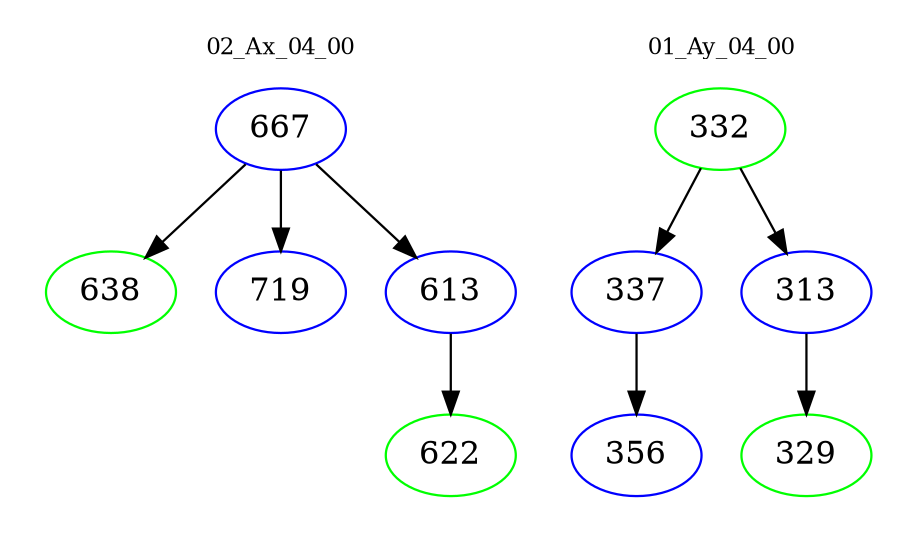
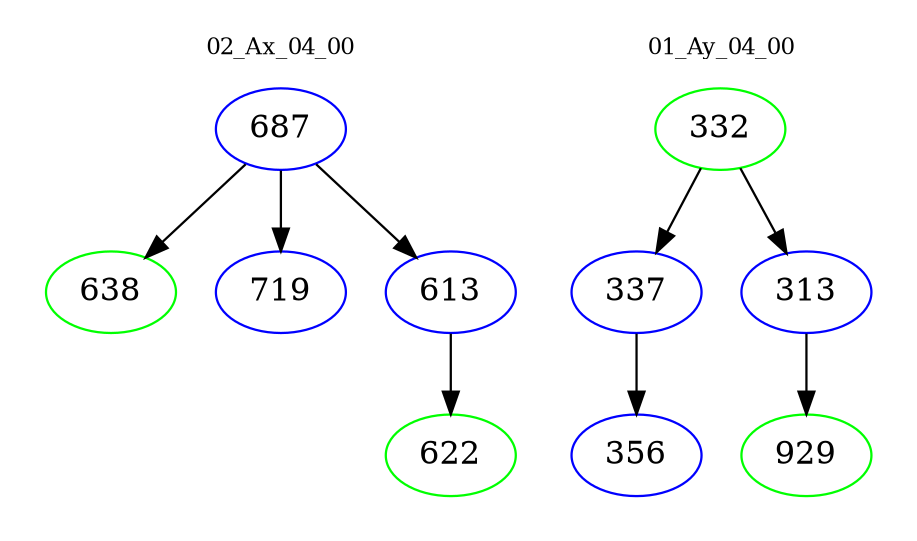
node "667": label "667" -> "687"
node "329": label "329" -> "929"
